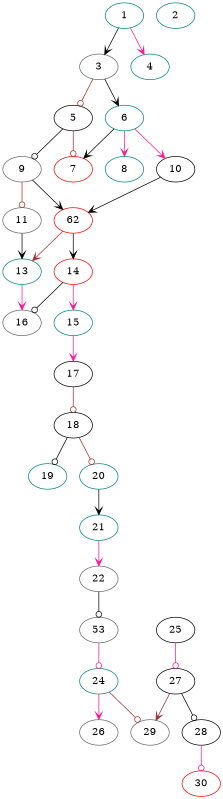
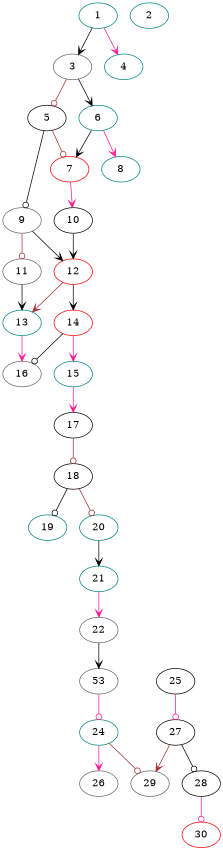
edge "6" -> "10": now "7" -> "10"
node "62": label "62" -> "12"
edge "22" -> "53": arrowhead odot -> vee
